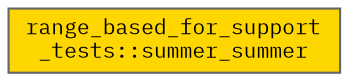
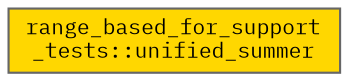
node "range_based_for_support _tests::summer_summer": label "range_based_for_support _tests::summer_summer" -> "range_based_for_support _tests::unified_summer"
